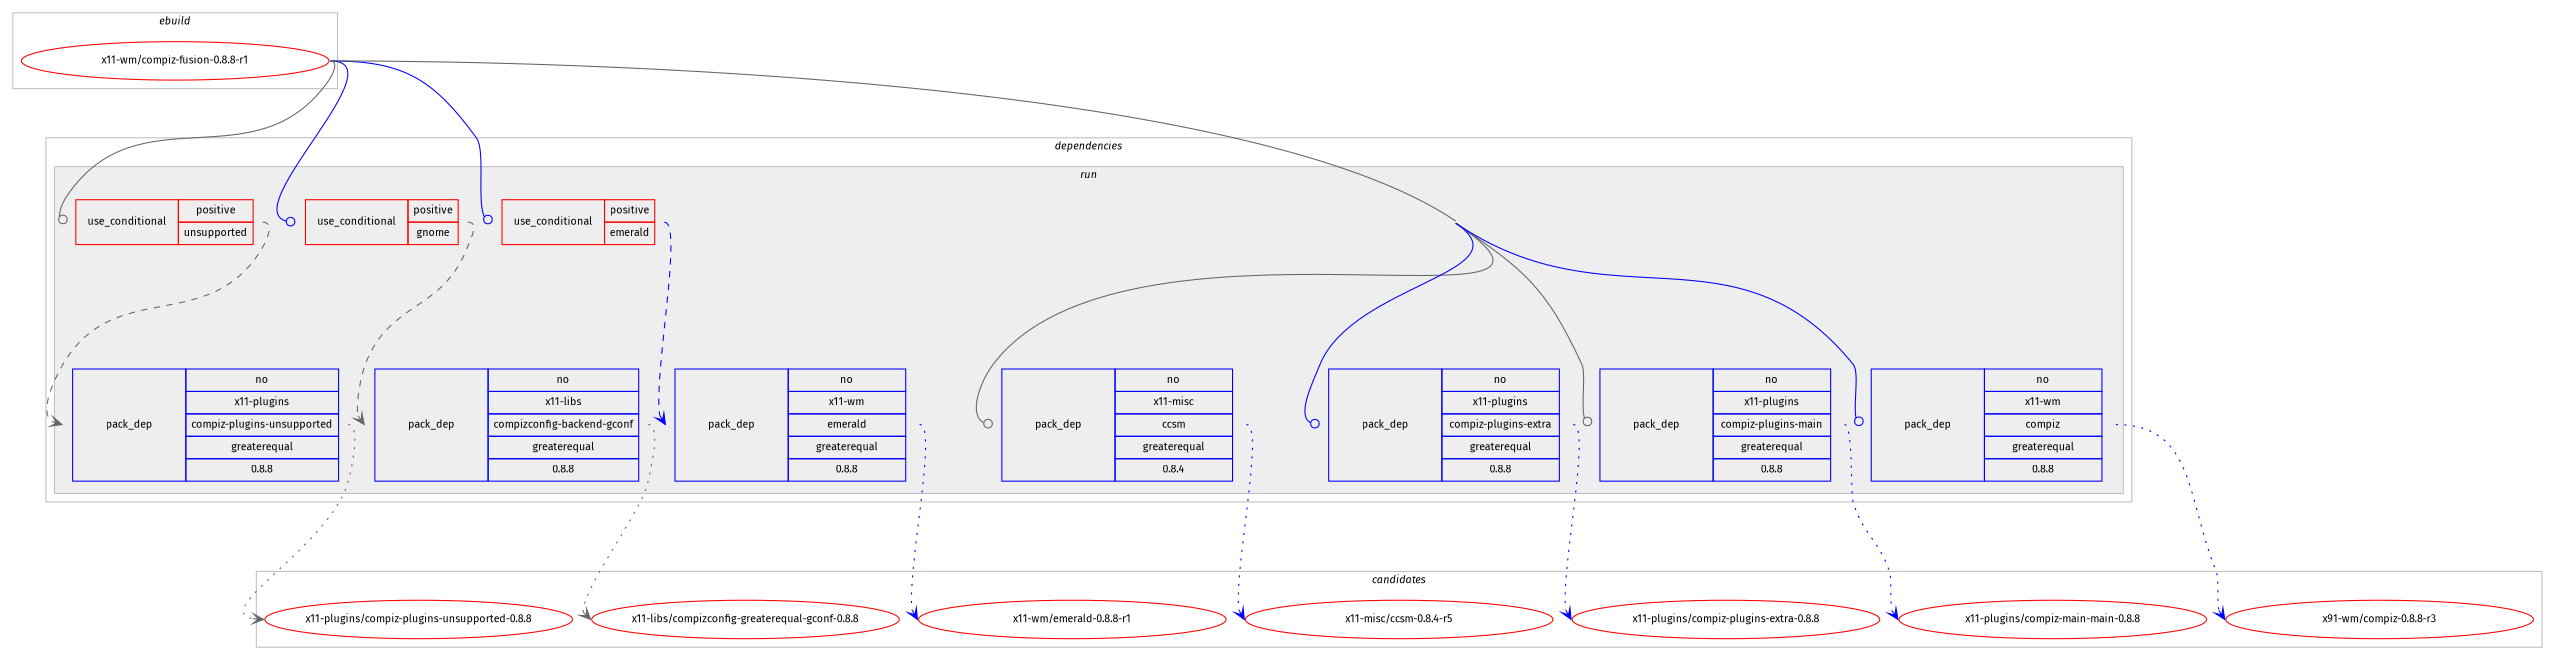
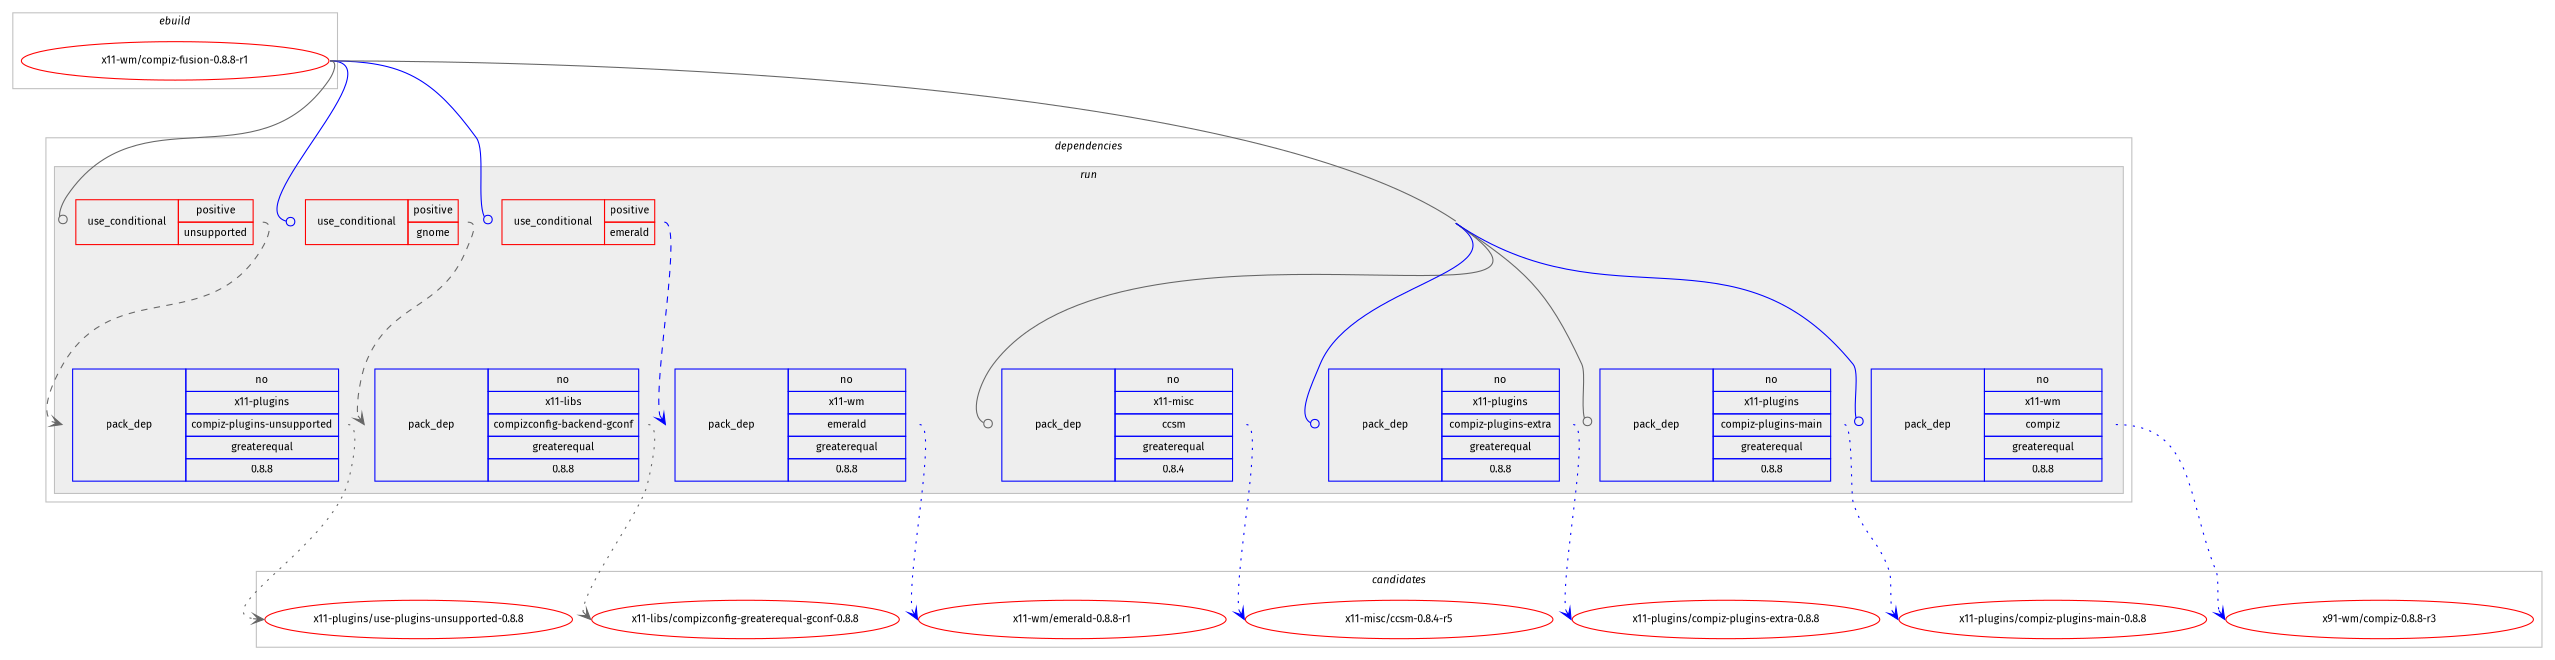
node "x11-plugins/compiz-plugins-unsupported-0.8.8": label "x11-plugins/compiz-plugins-unsupported-0.8.8" -> "x11-plugins/use-plugins-unsupported-0.8.8"
node "x11-plugins/compiz-main-main-0.8.8": label "x11-plugins/compiz-main-main-0.8.8" -> "x11-plugins/compiz-plugins-main-0.8.8"
